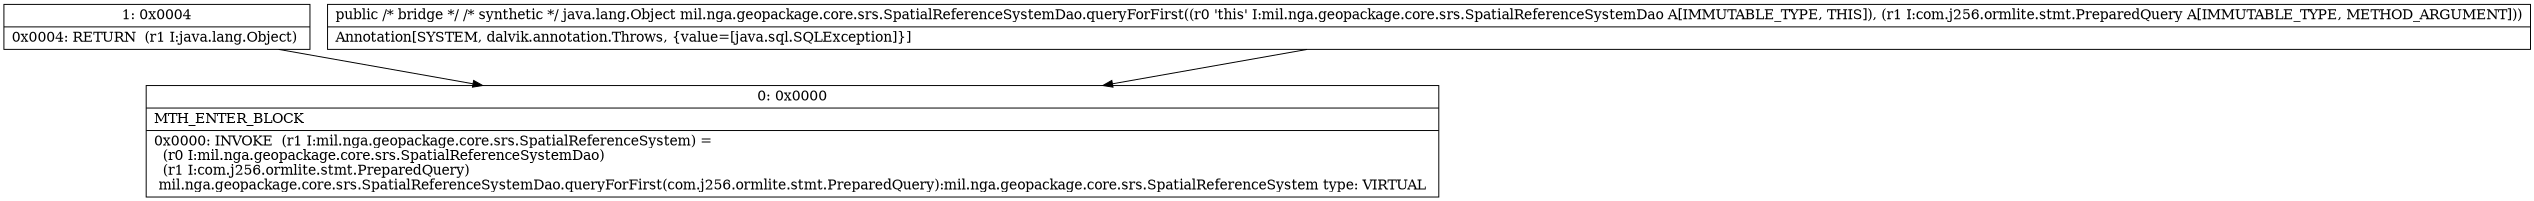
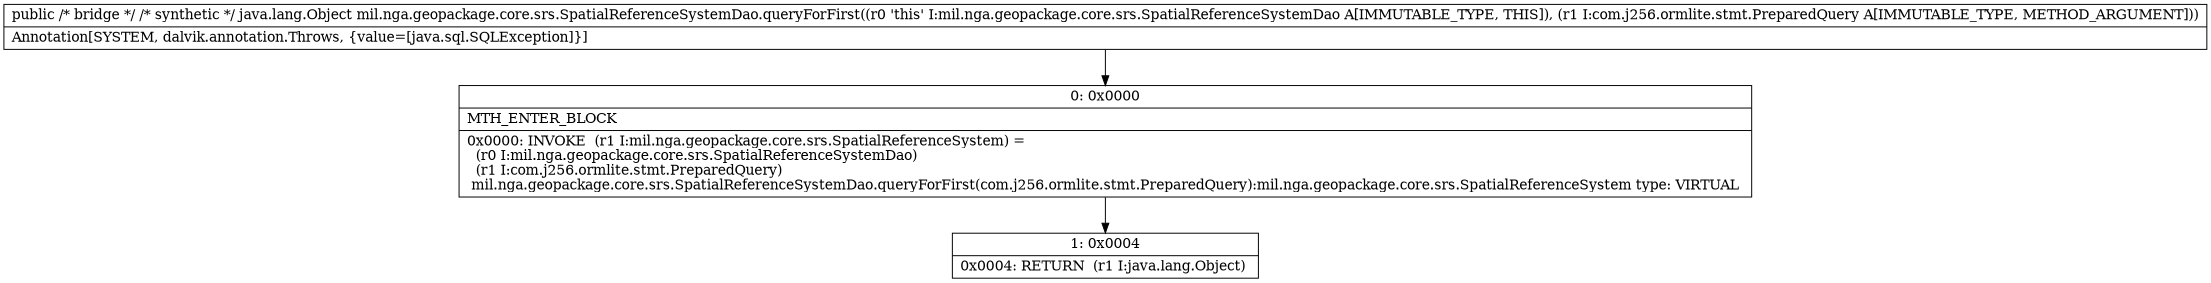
edge "1: 0x0004" -> "0: 0x0000": reversed
